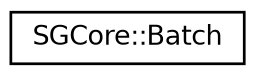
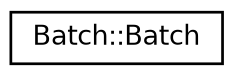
node "SGCore::Batch": label "SGCore::Batch" -> "Batch::Batch"
